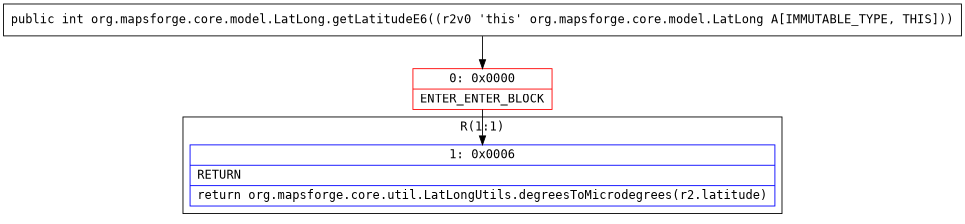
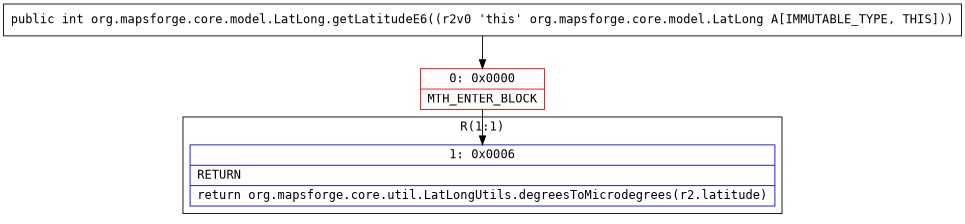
node "0: 0x0000": text "ENTER_ENTER_BLOCK" -> "MTH_ENTER_BLOCK"
